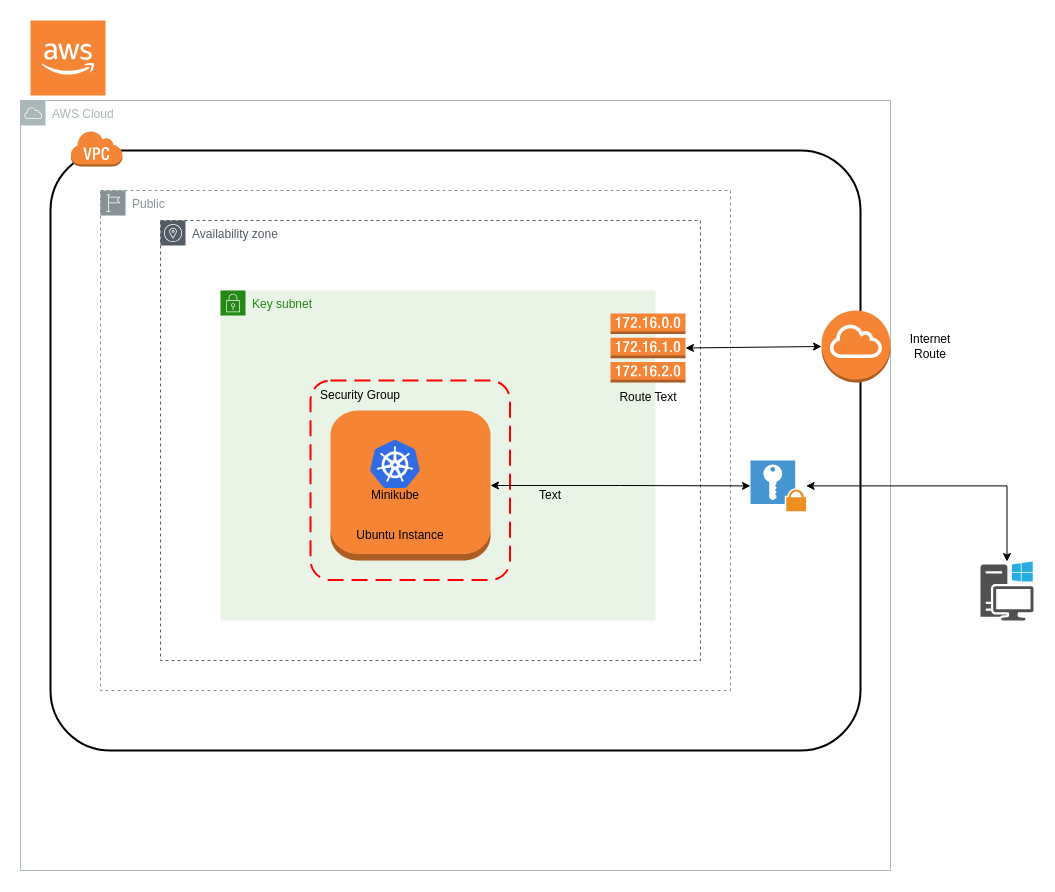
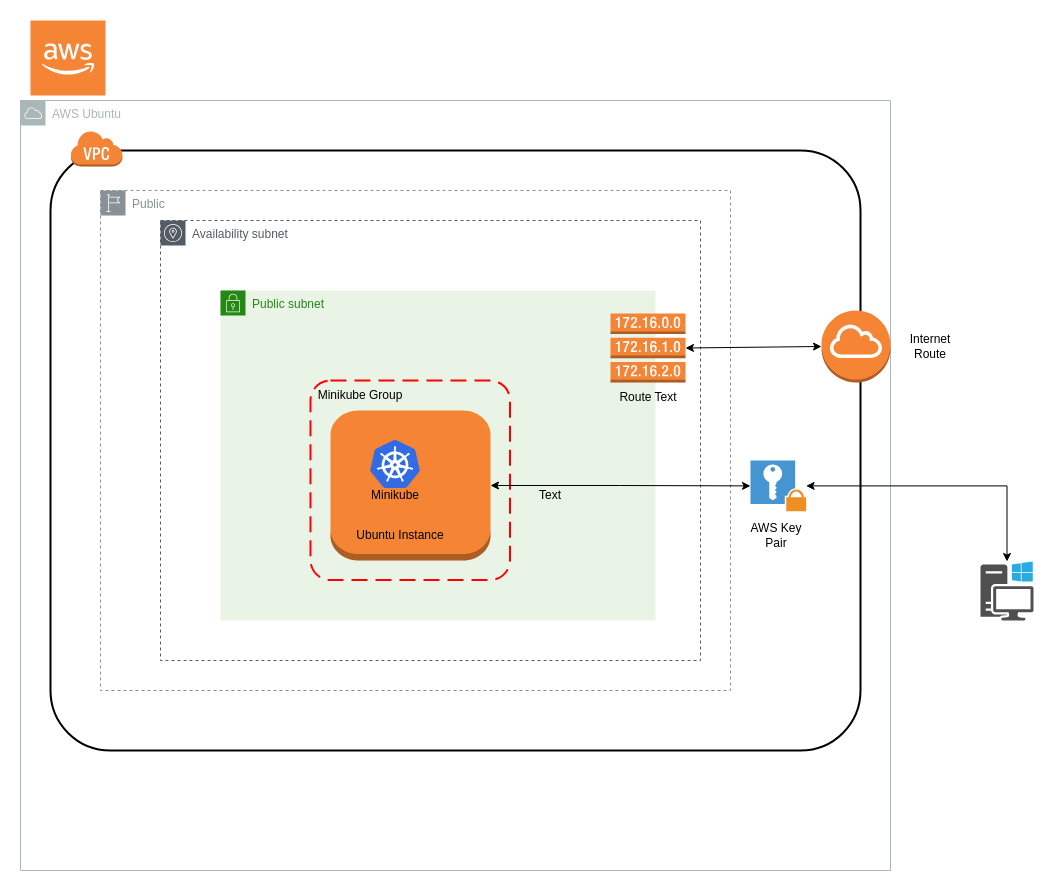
node "AWS Cloud": label "AWS Cloud" -> "AWS Ubuntu"
node "Availability zone": label "Availability zone" -> "Availability subnet"
node "Key subnet": label "Key subnet" -> "Public subnet"
node "Security Group": label "Security Group" -> "Minikube Group"
node "AWS Key Pair": added
